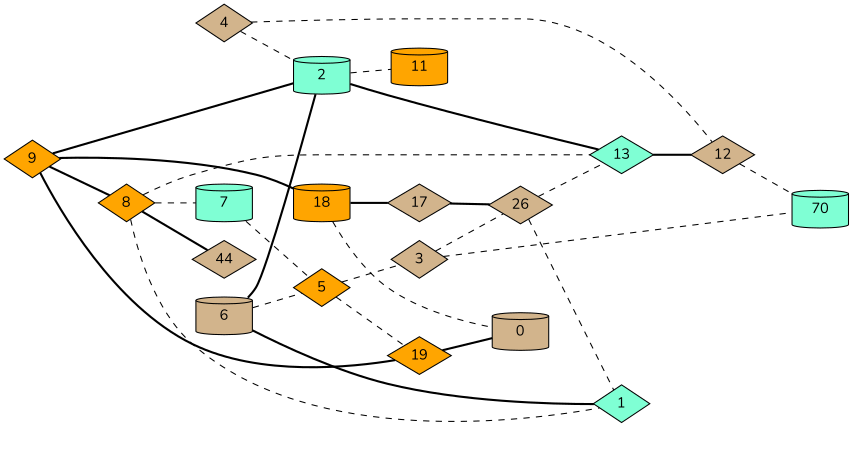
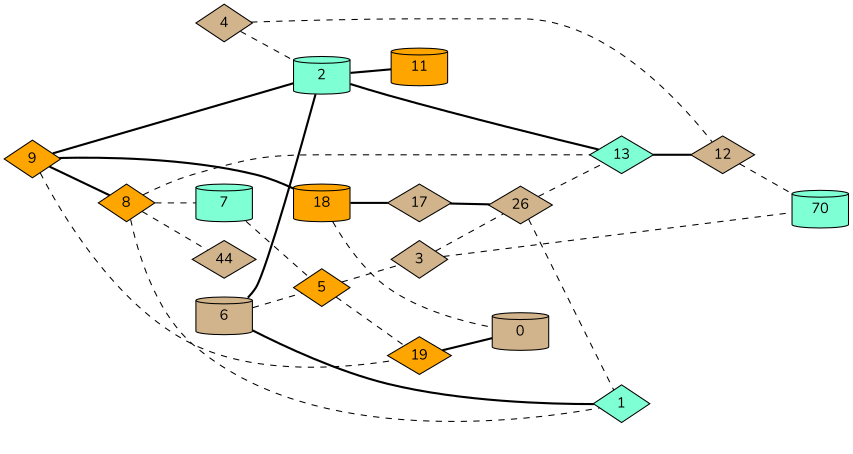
edge "11" -- "2": style dashed -> bold
edge "8" -- "44": style bold -> dashed
edge "9" -- "19": style bold -> dashed
